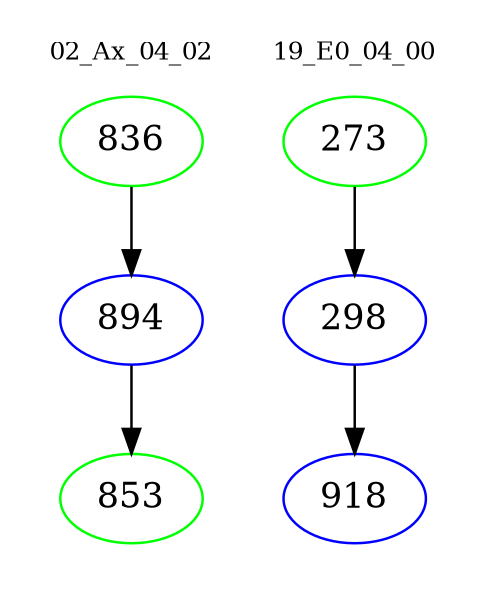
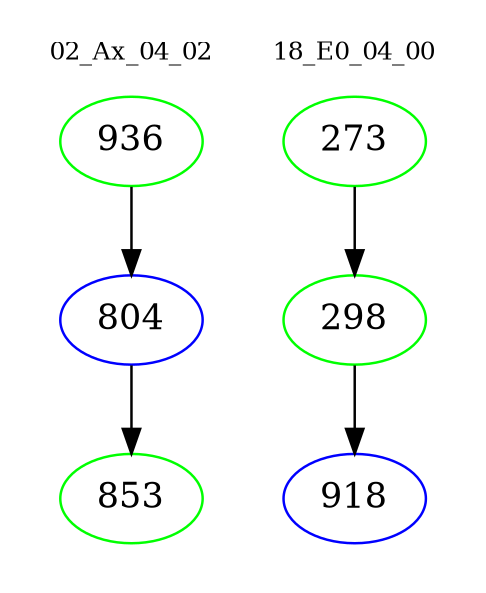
cluster "19_E0_04_00": label "19_E0_04_00" -> "18_E0_04_00"
node "836": label "836" -> "936"
node "894": label "894" -> "804"
node "298": color blue -> green
